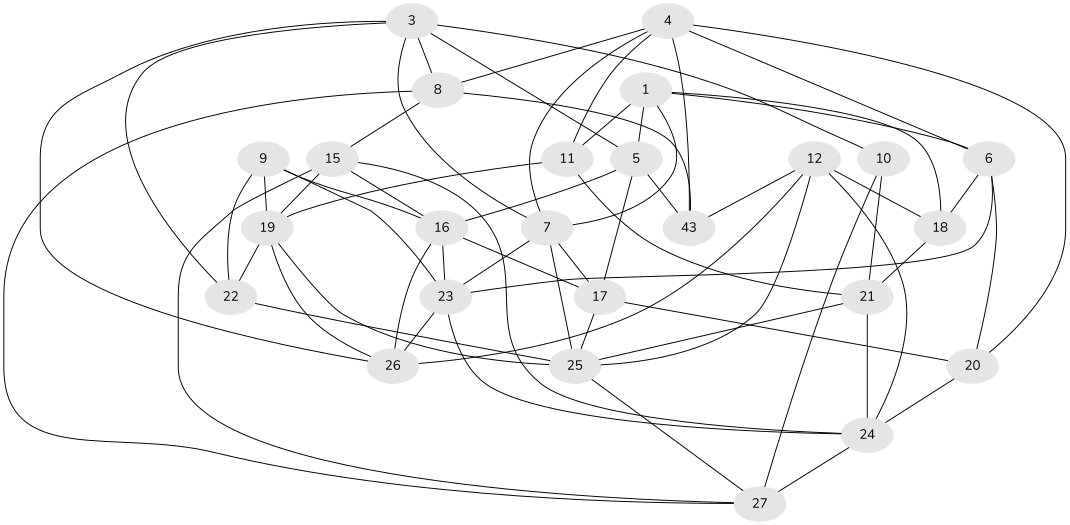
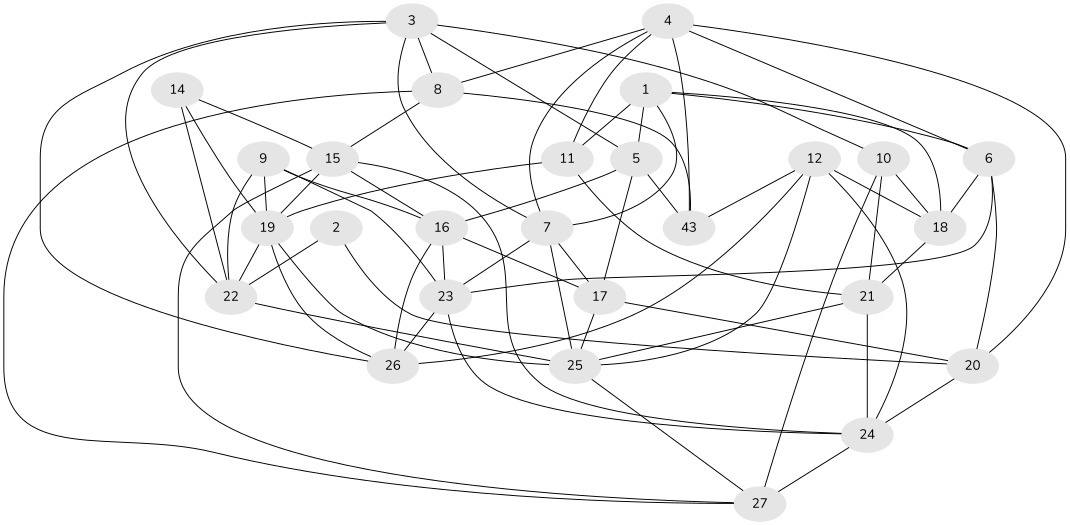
node "14": added
edge "10" -- "18": added
node "2": added
